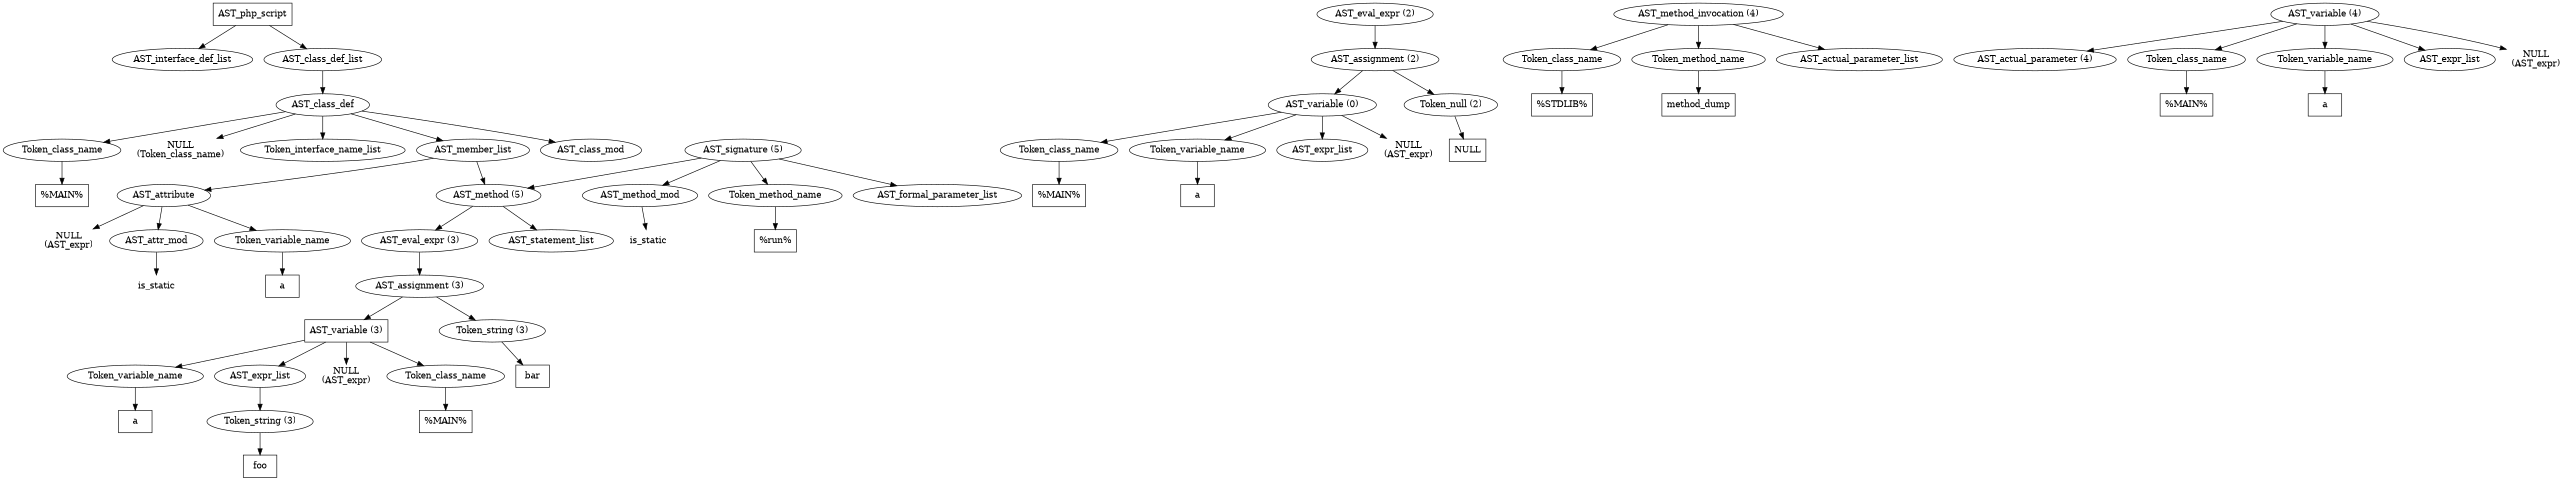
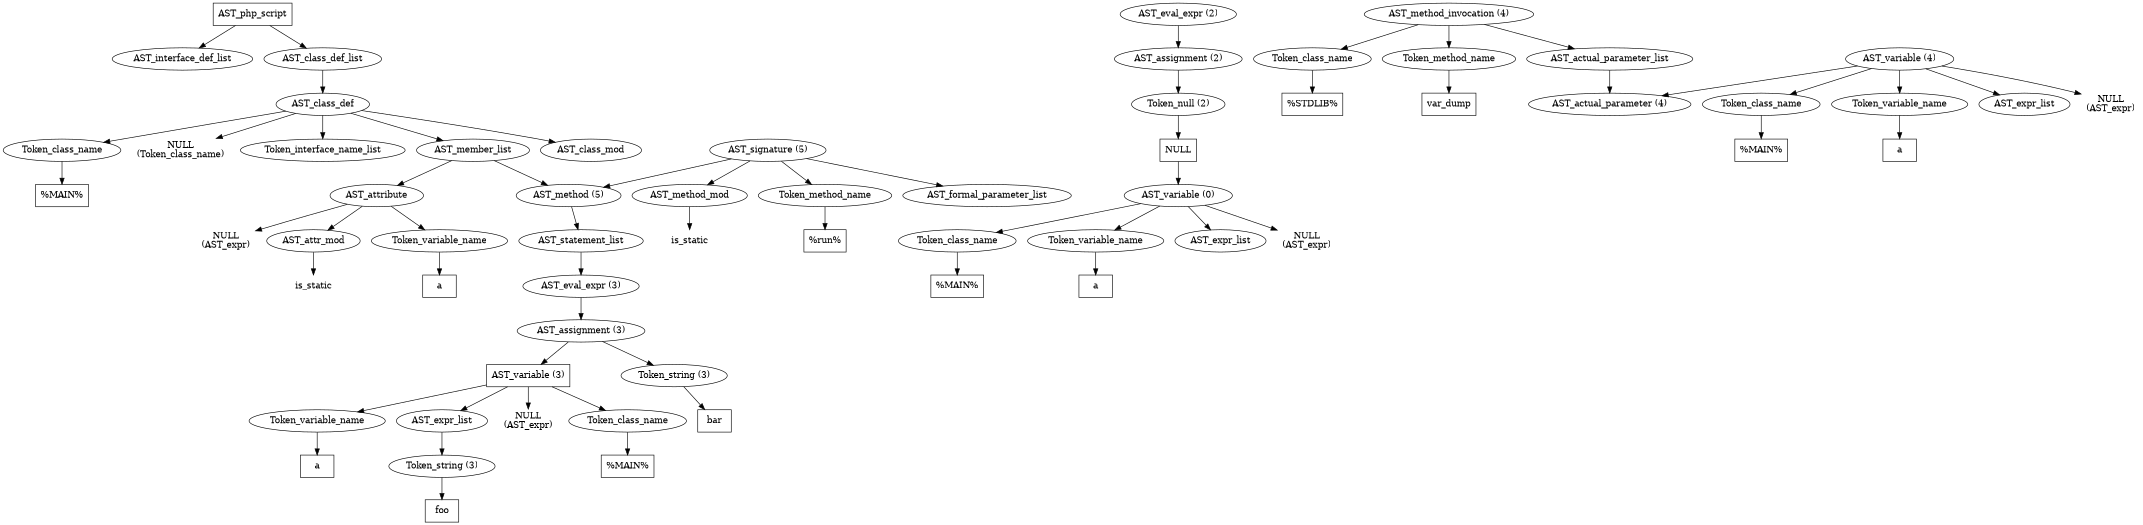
edge "AST_actual_parameter_list" -> "AST_actual_parameter (4)": added
edge "AST_assignment (2)" -> "AST_variable (0)": now "NULL" -> "AST_variable (0)"
node "method_dump": label "method_dump" -> "var_dump"
edge "AST_method (5)" -> "AST_eval_expr (3)": now "AST_statement_list" -> "AST_eval_expr (3)"
